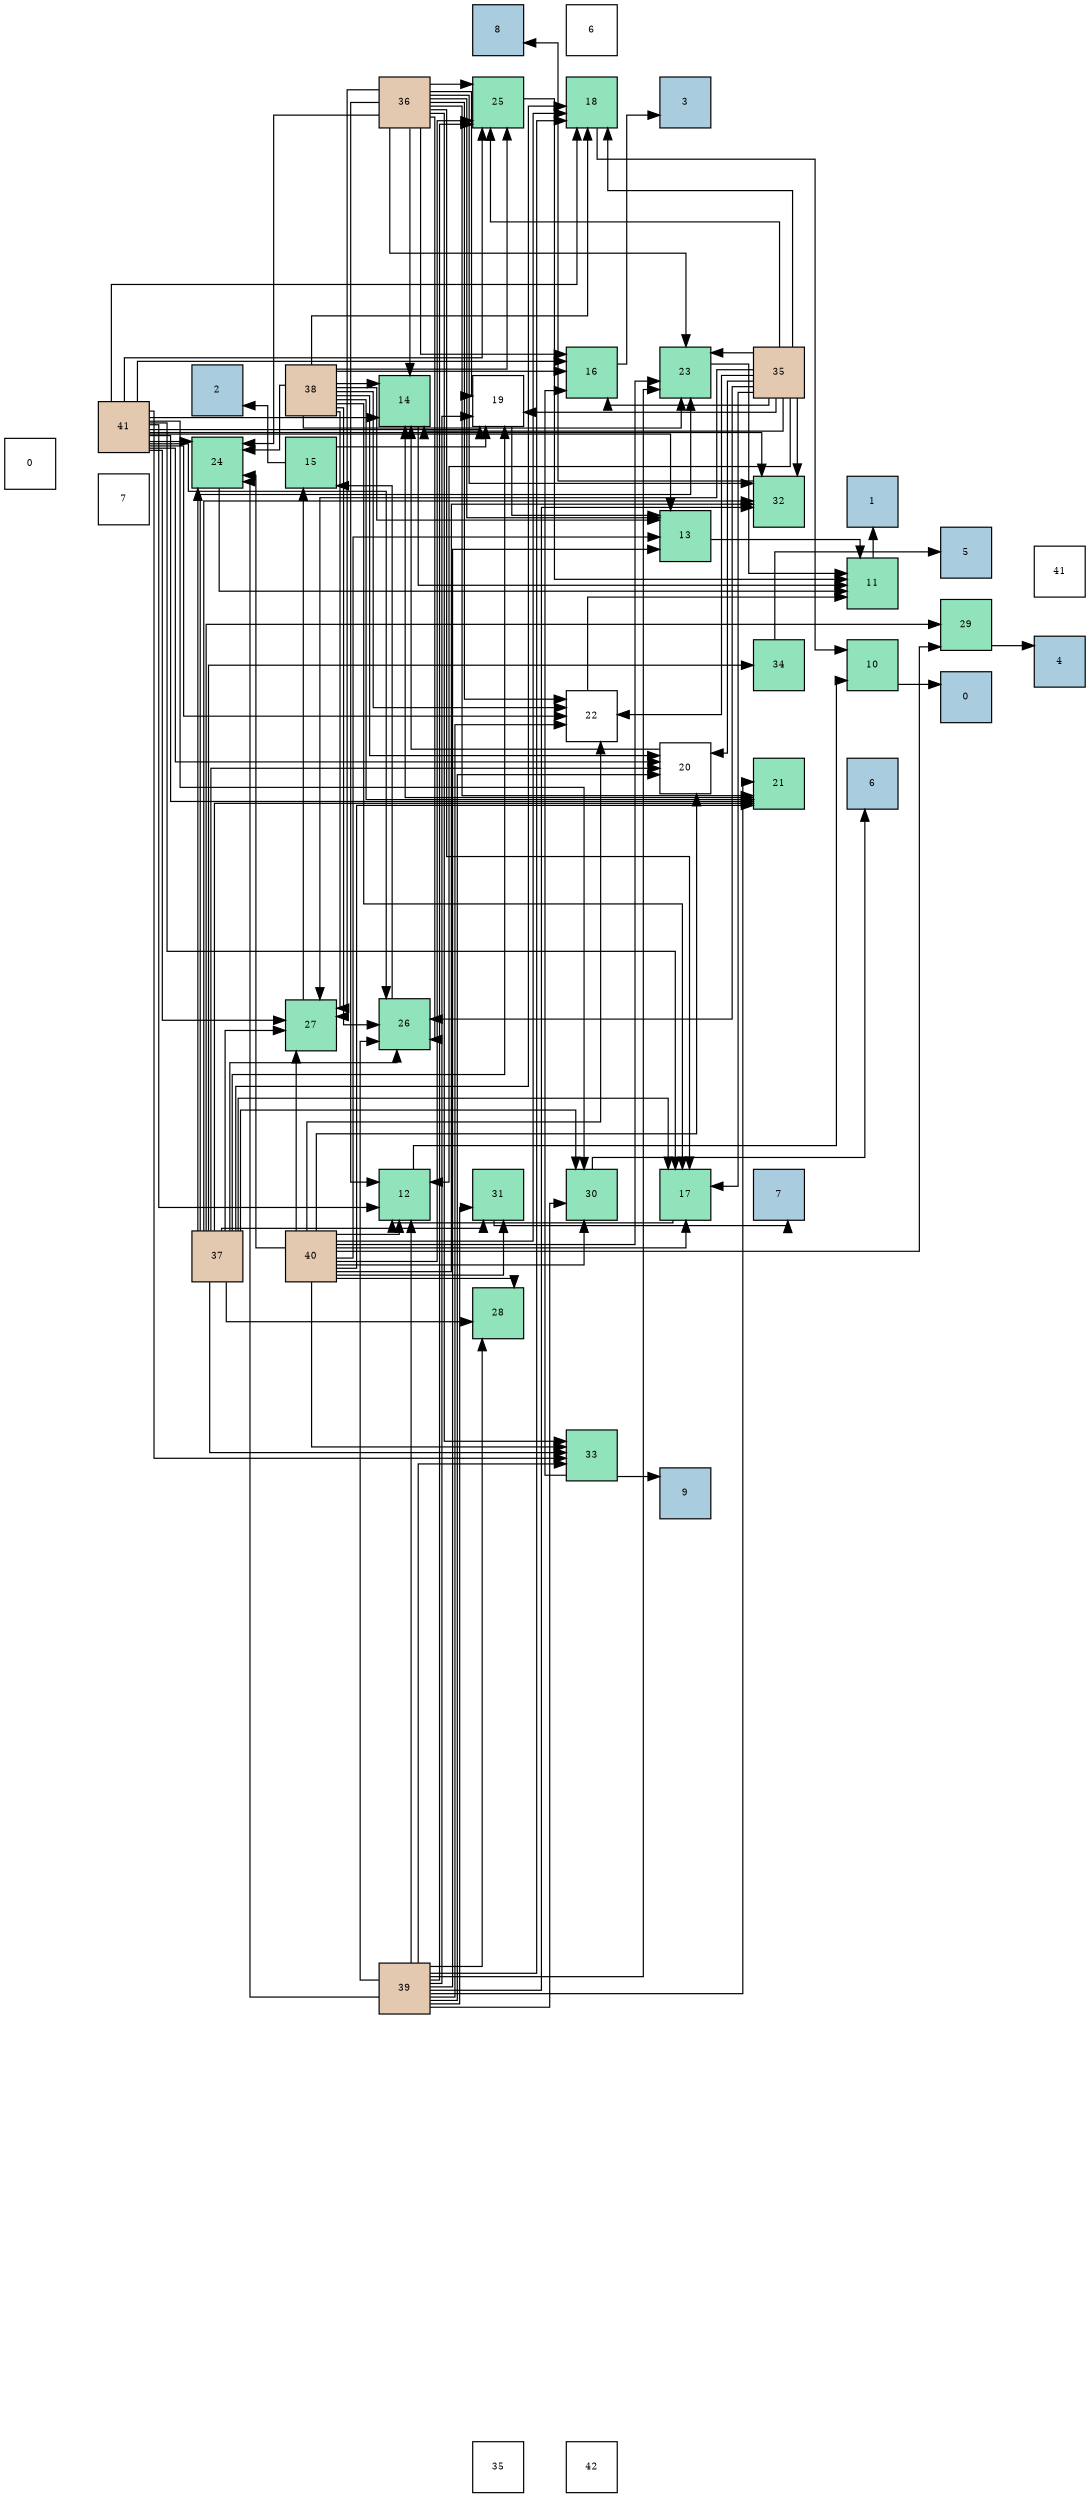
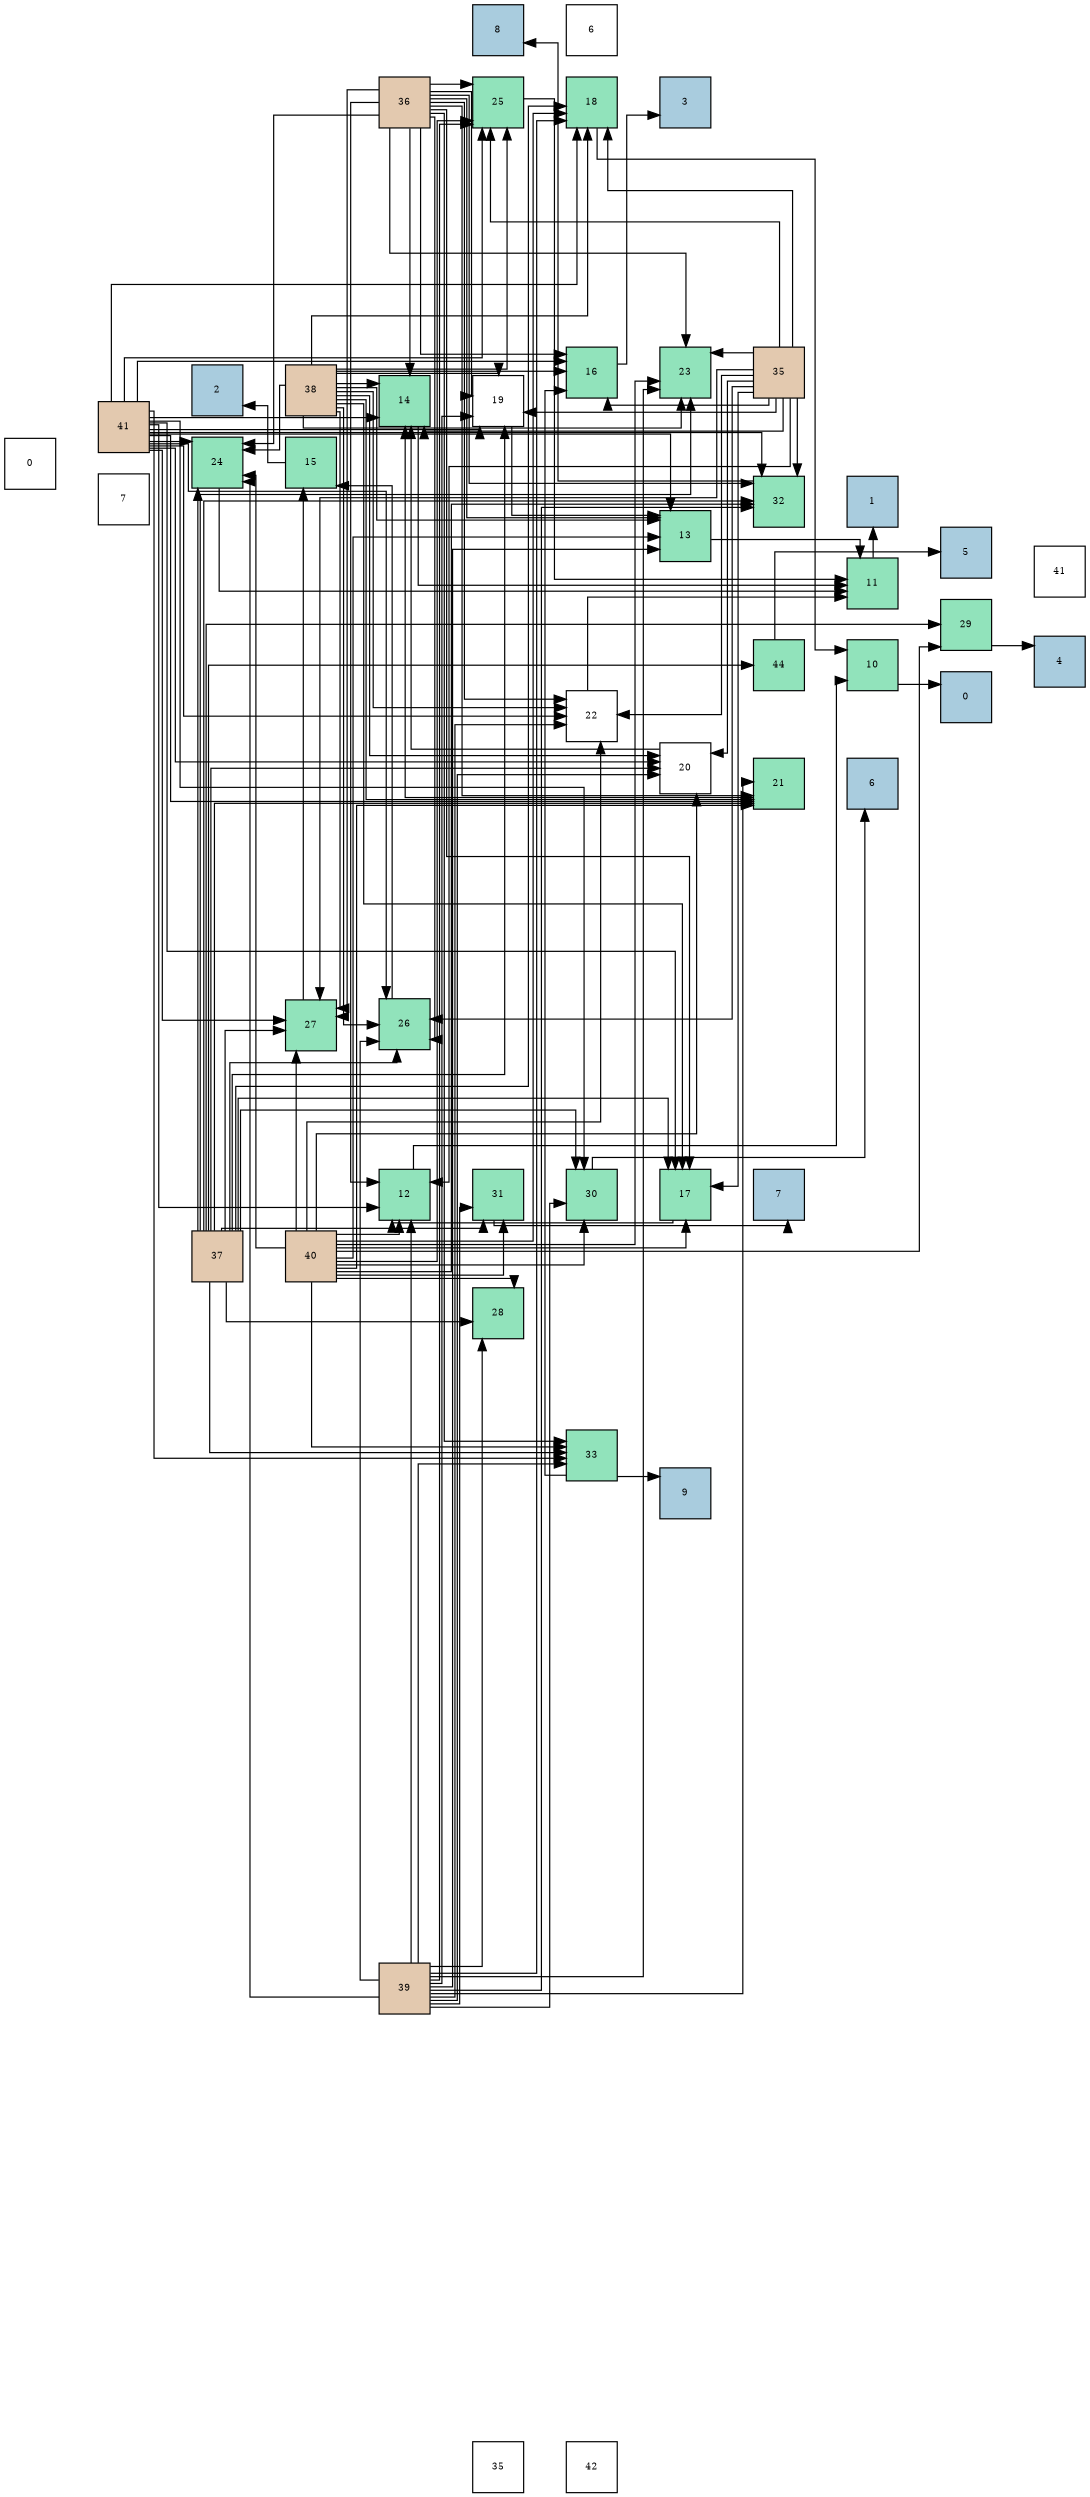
edge "15" -> "19": now "38" -> "19"
edge "23" -> "11": removed
node "34": label "34" -> "44"
